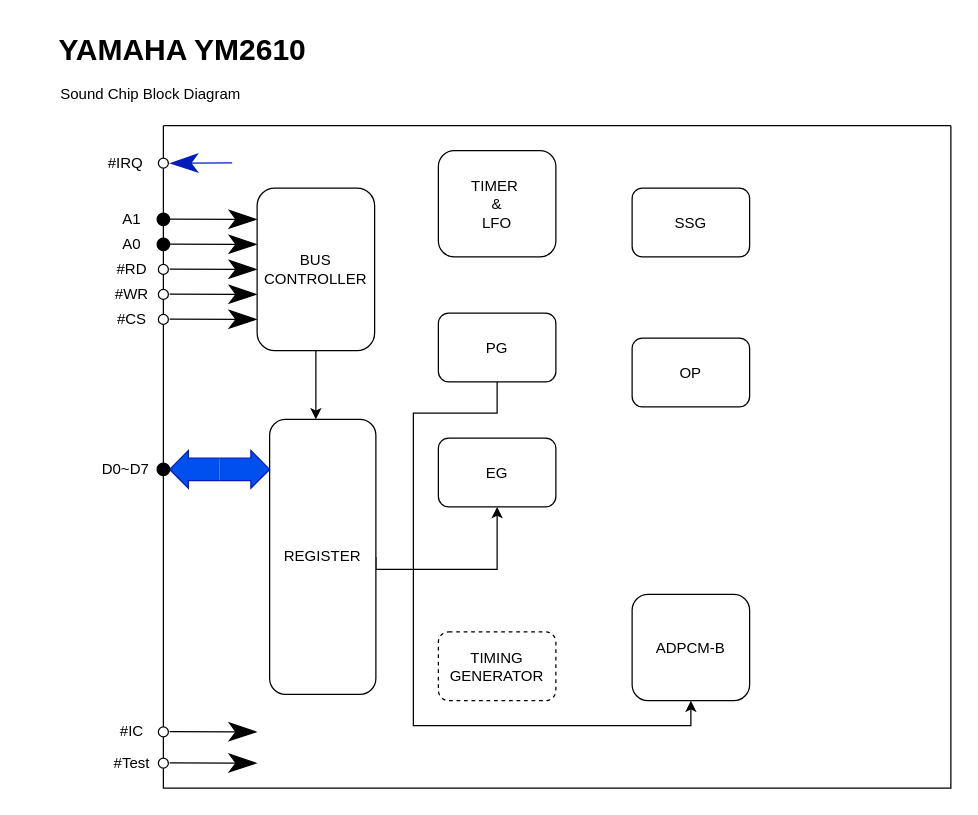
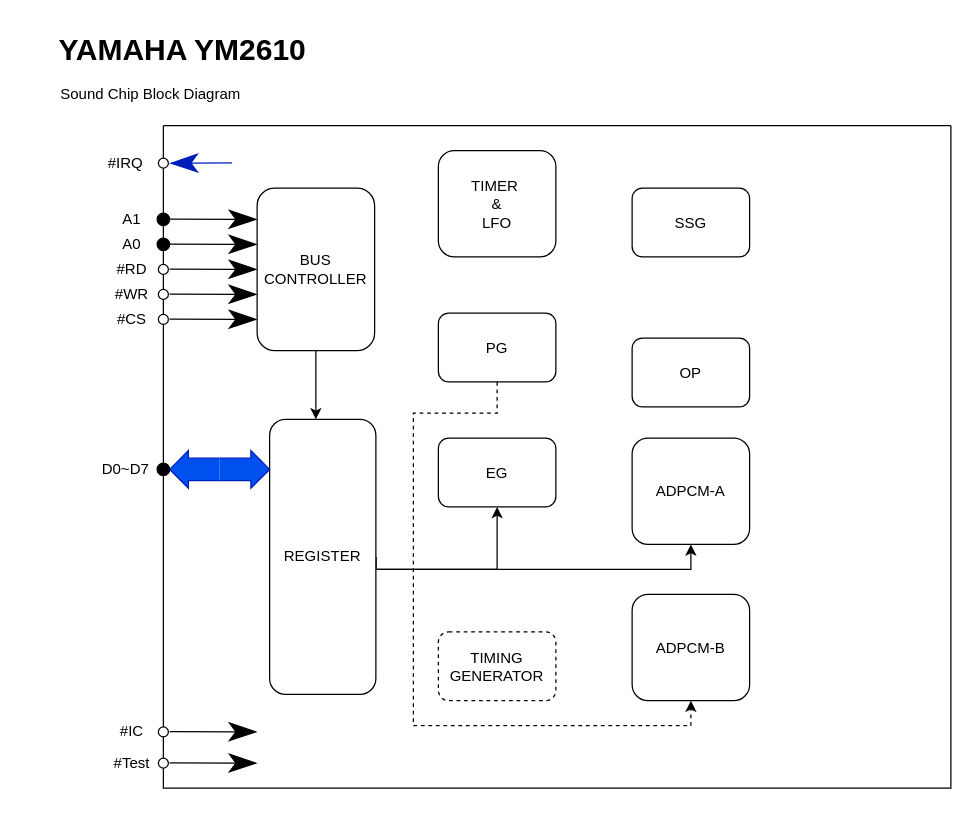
node "ADPCM-A": added
edge "REGISTER" -> "ADPCM-A": added
edge "PG" -> "ADPCM-B": style solid -> dashed
